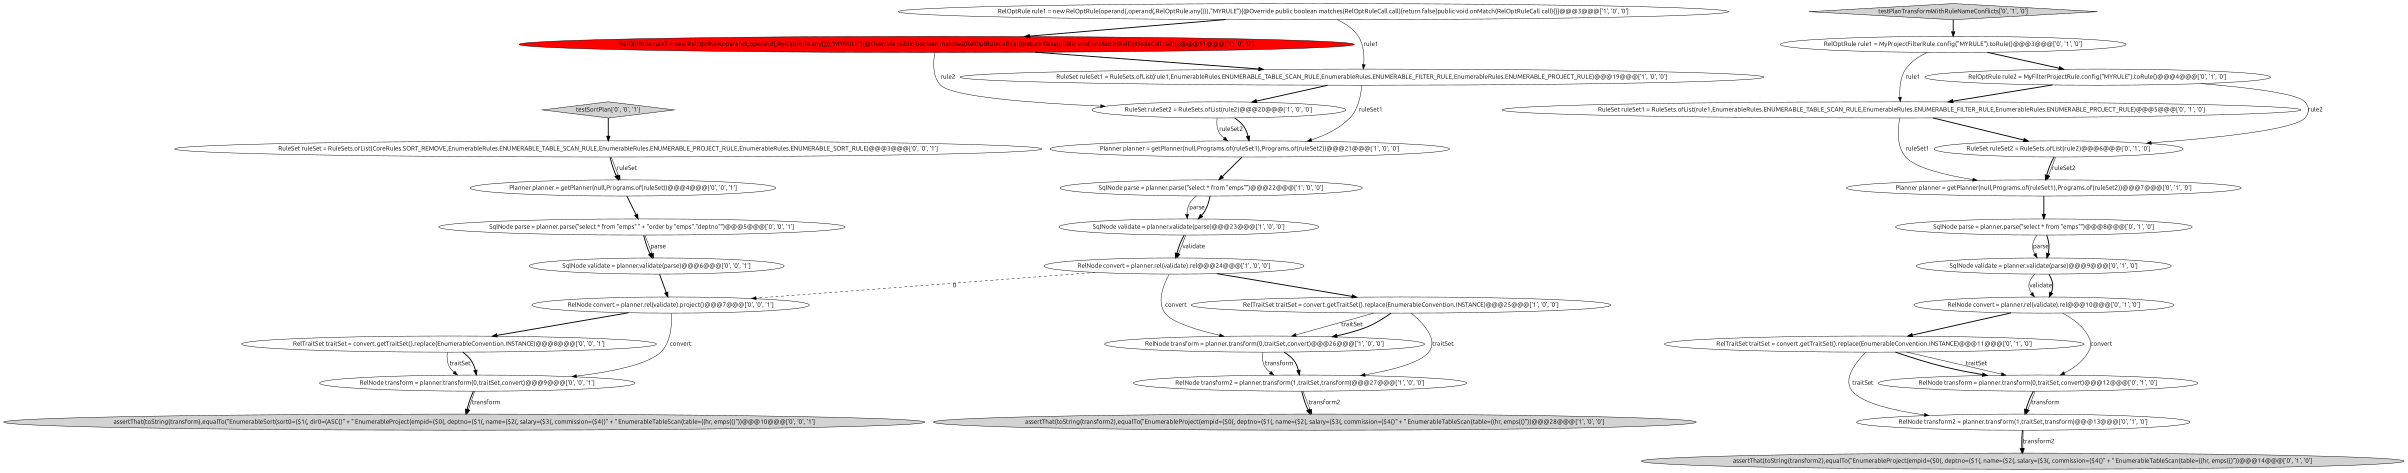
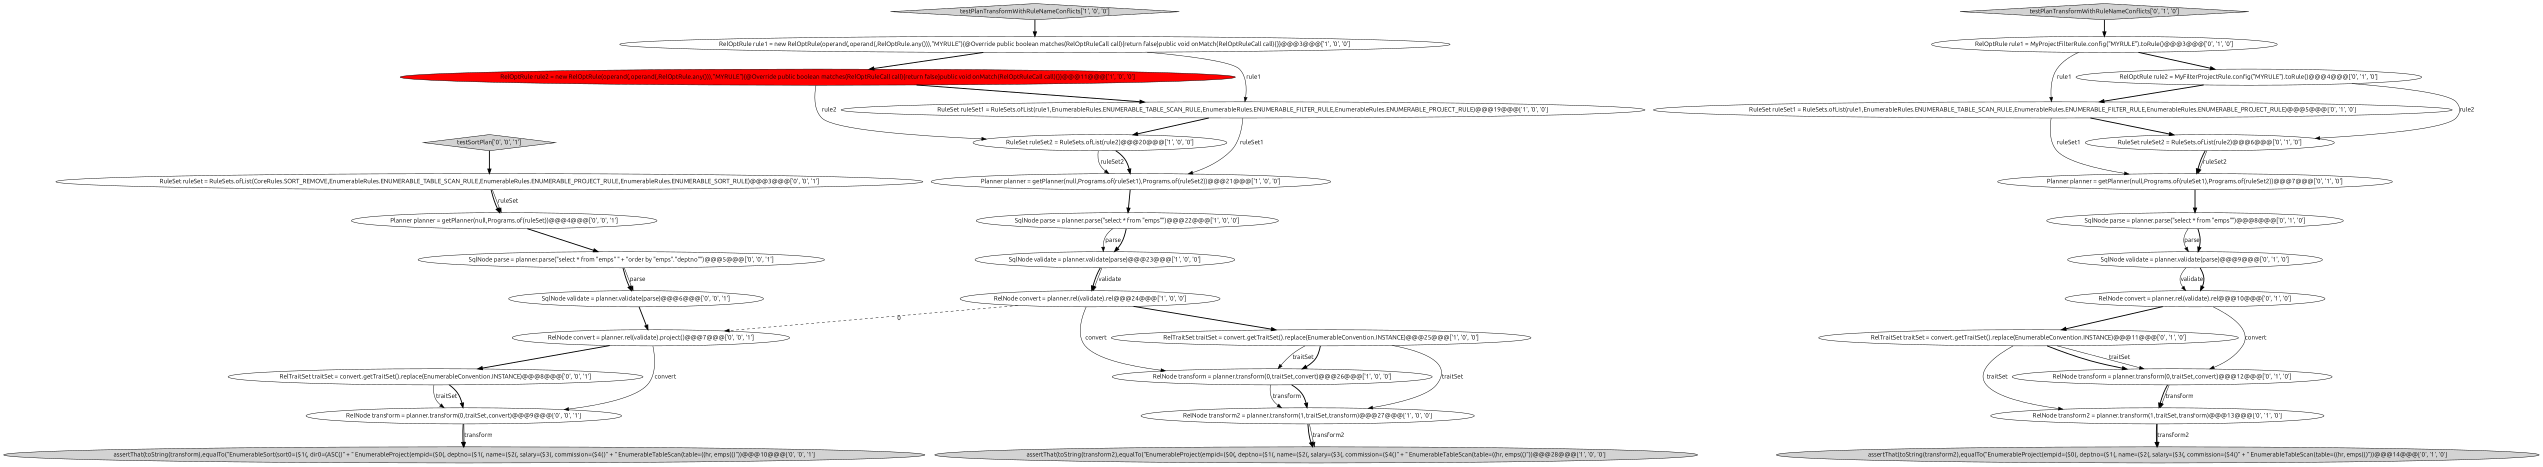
node "testPlanTransformWithRuleNameConflicts['1', '0', '0']": added
